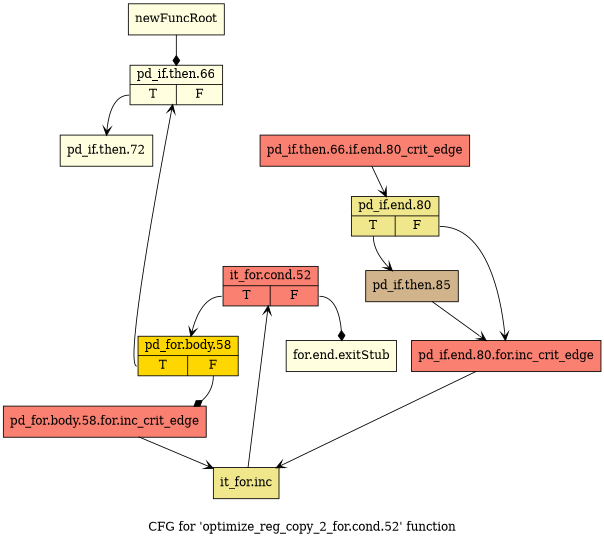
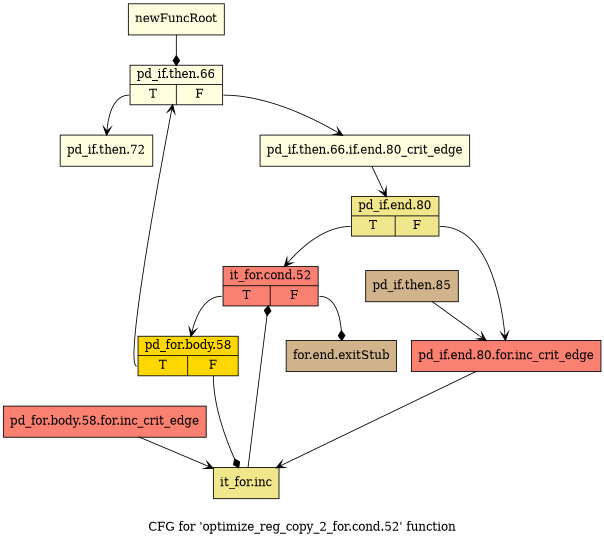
edge "pd_if.then.66" -> "pd_if.then.66.if.end.80_crit_edge": added
node "pd_if.then.66.if.end.80_crit_edge": fillcolor salmon -> lightyellow
edge "pd_if.end.80" -> "pd_if.then.85": now "pd_if.end.80" -> "it_for.cond.52"
node "for.end.exitStub": fillcolor lightyellow -> tan
edge "pd_for.body.58" -> "pd_for.body.58.for.inc_crit_edge": now "pd_for.body.58" -> "it_for.inc"
edge "it_for.inc" -> "it_for.cond.52": arrowhead vee -> diamond
